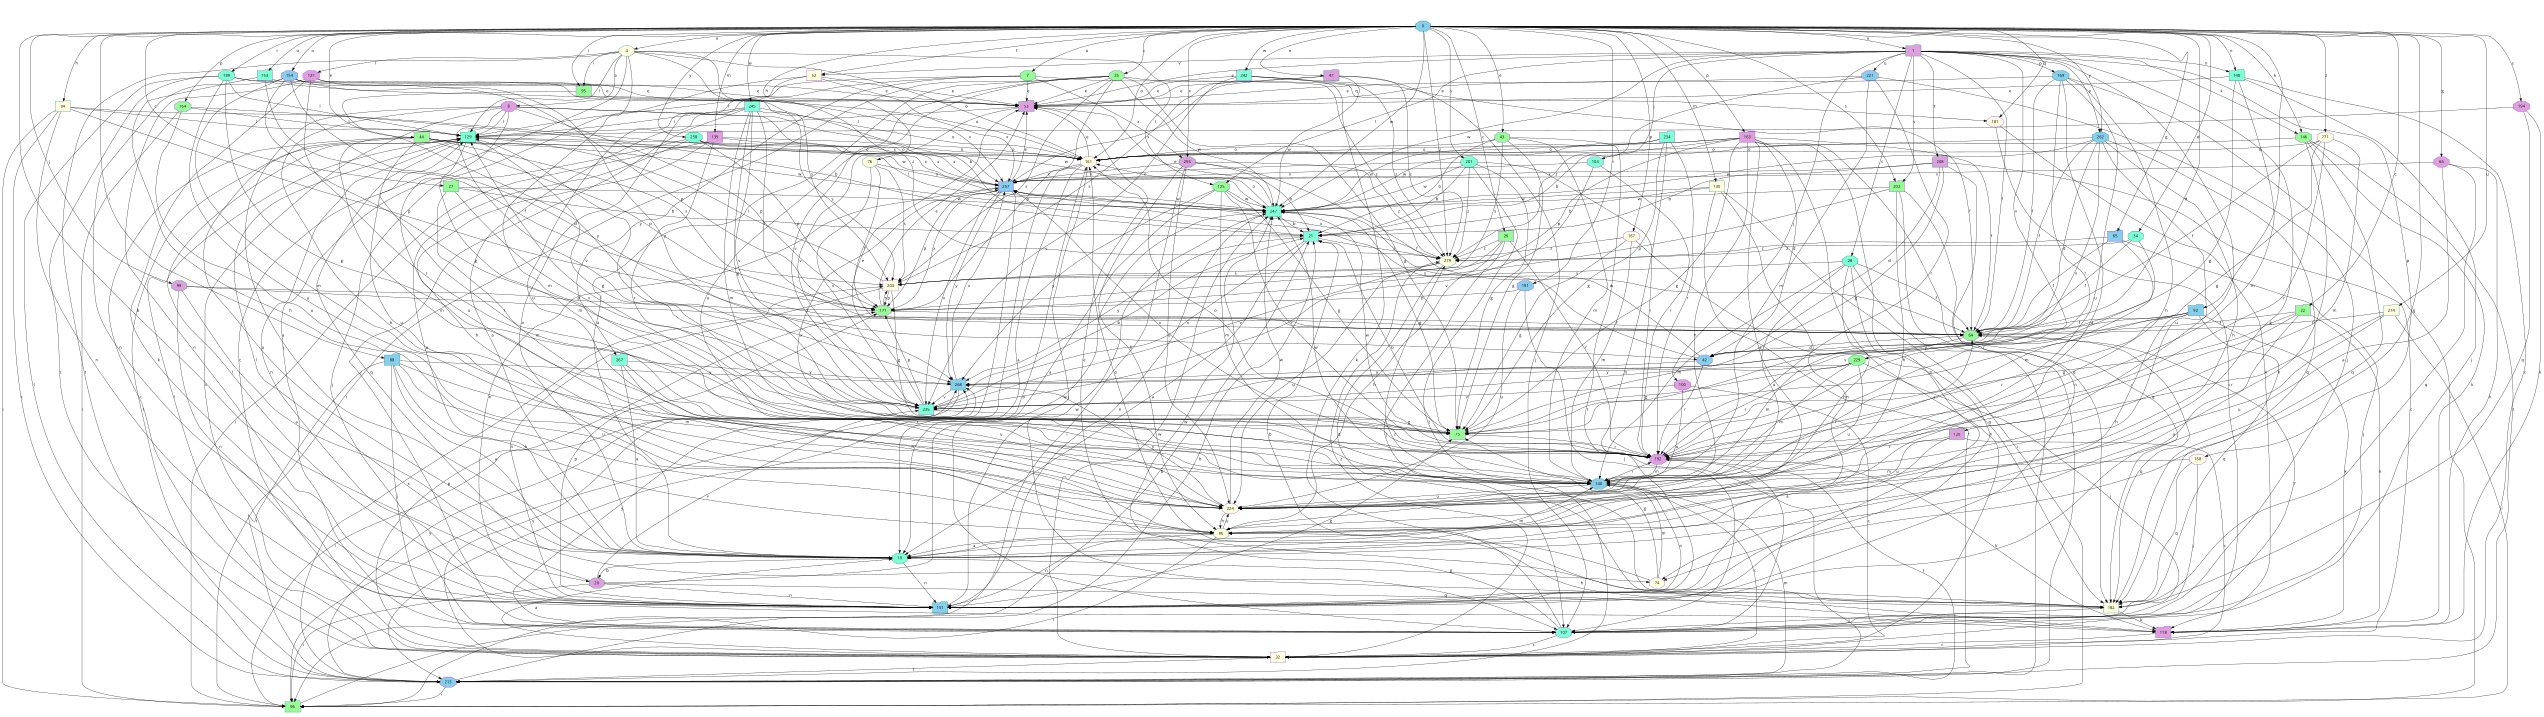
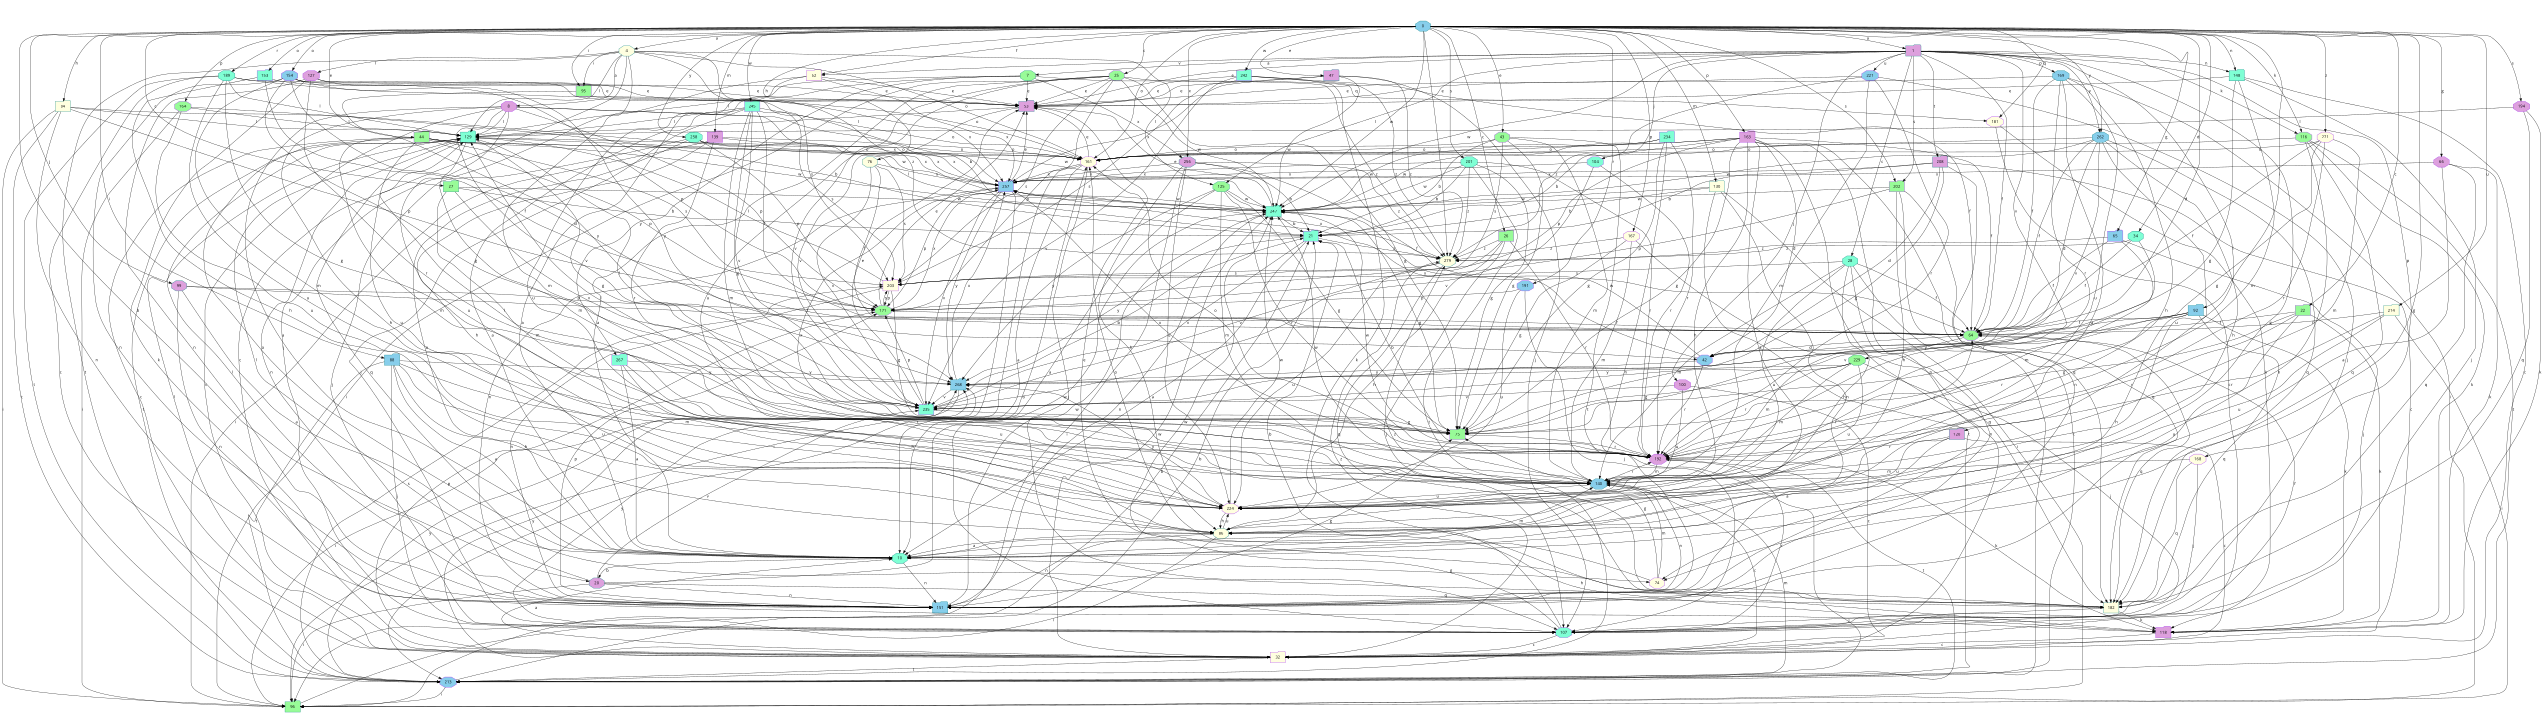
edge "0" -> "7": now "1" -> "7"
node "146": label "146" -> "116"
edge "247" -> "161": removed, label "o"
